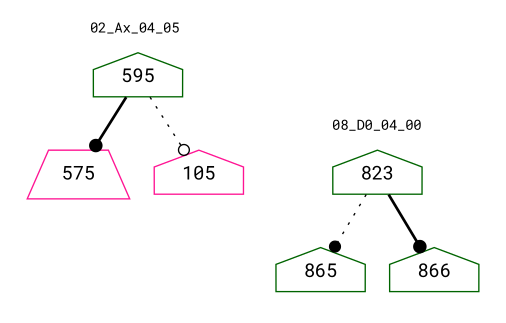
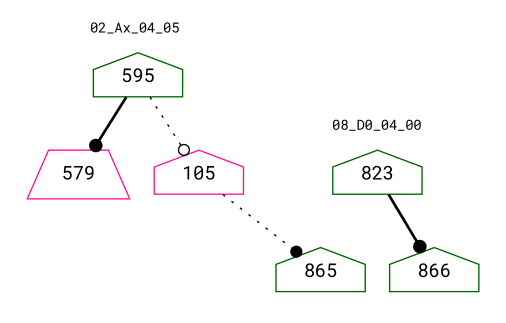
node "575": label "575" -> "579"
edge "823" -> "865": now "105" -> "865"
